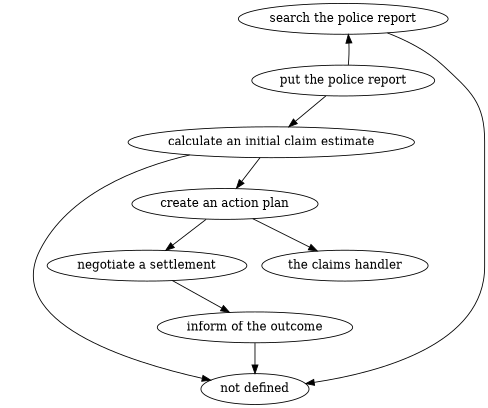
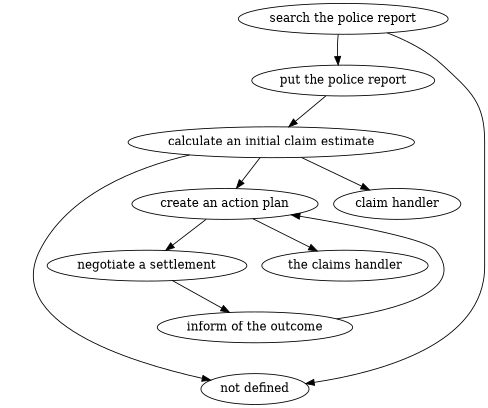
edge "put the police report" -> "search the police report": reversed
node "claim handler": added
edge "inform of the outcome" -> "not defined": now "inform of the outcome" -> "create an action plan"
